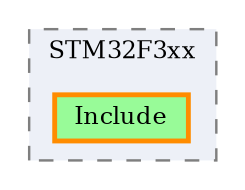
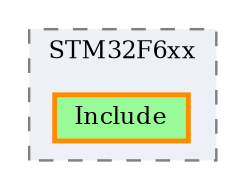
cluster "STM32F3xx": label "STM32F3xx" -> "STM32F6xx"
